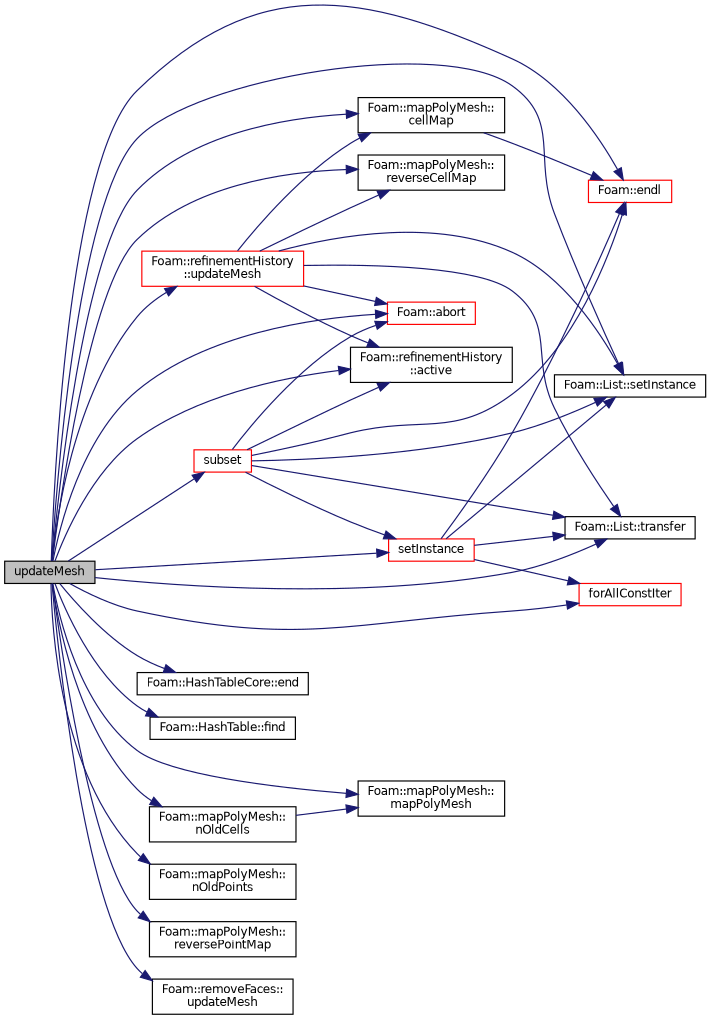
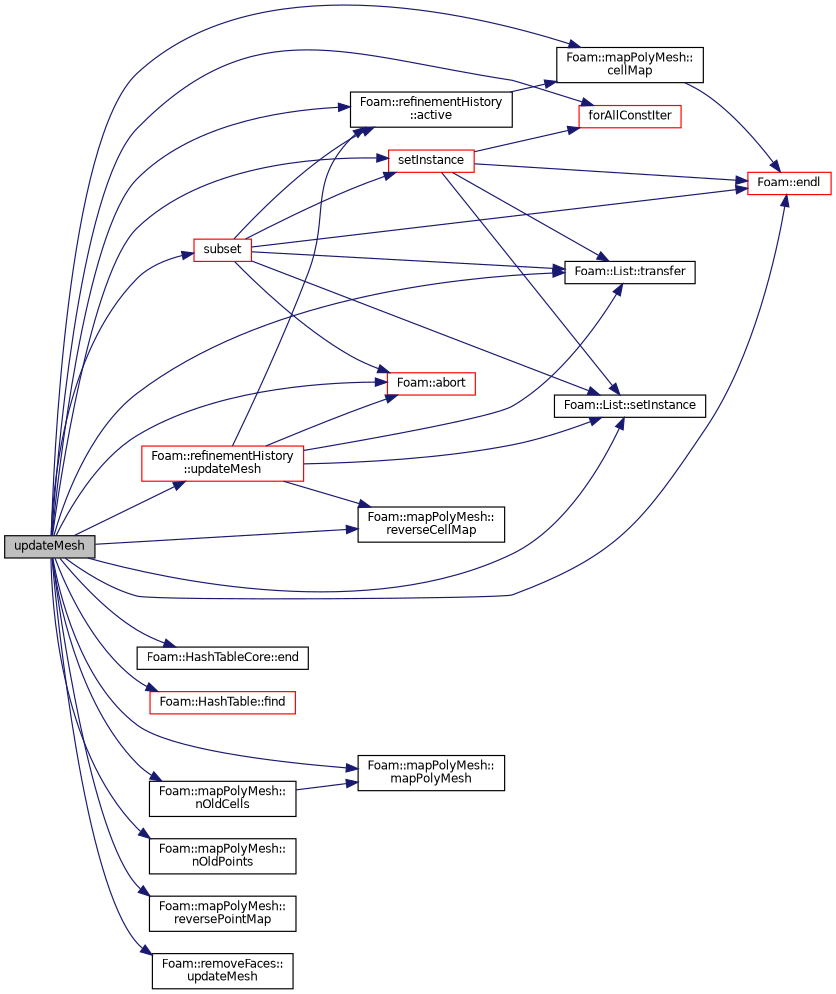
edge "Foam::refinementHistory ::updateMesh" -> "Foam::mapPolyMesh:: cellMap": now "Foam::refinementHistory ::active" -> "Foam::mapPolyMesh:: cellMap"
node "Foam::HashTable::find": color black -> red
